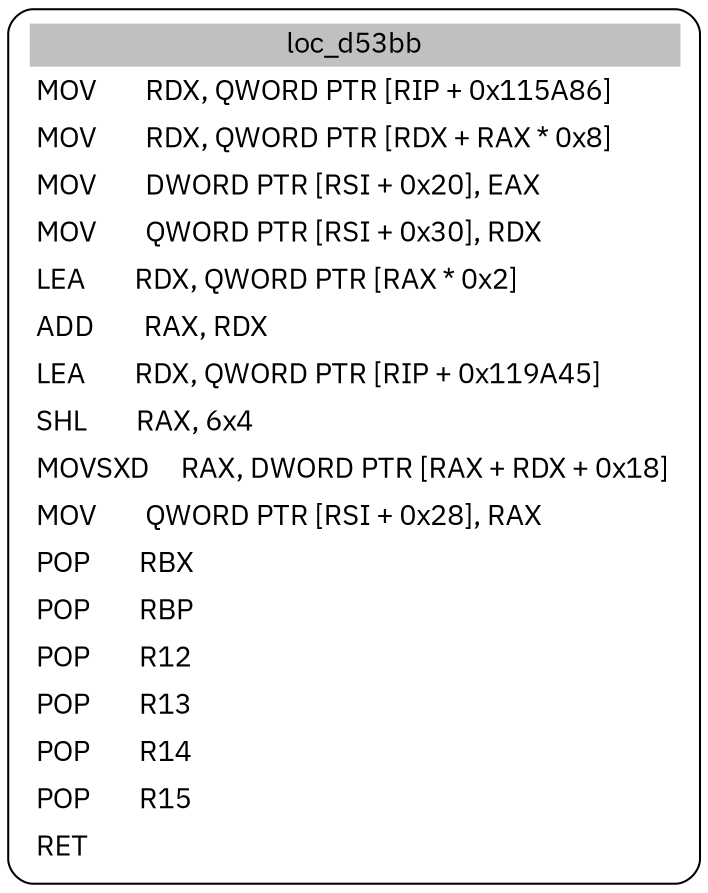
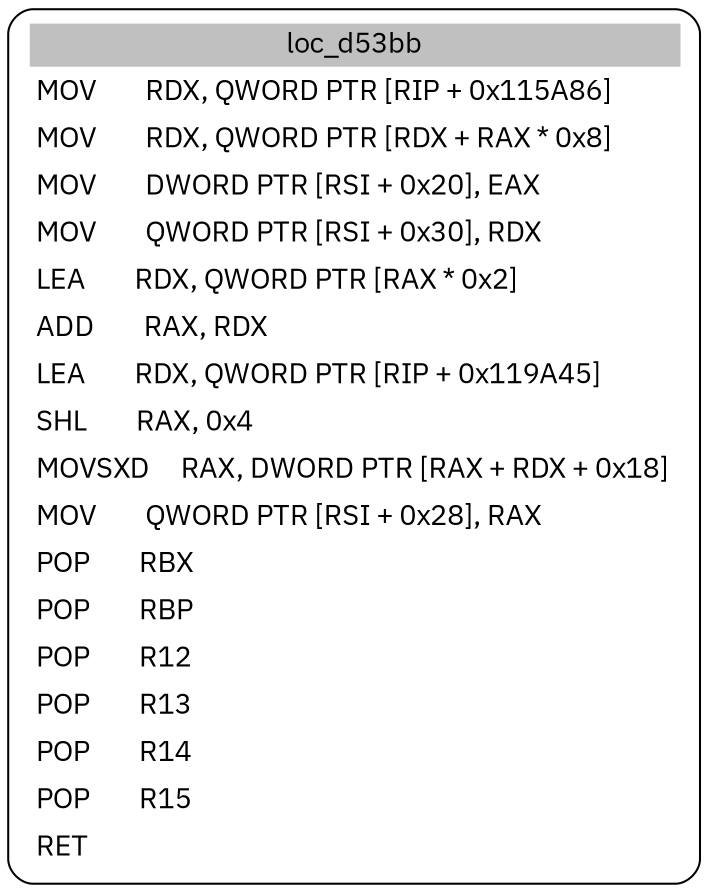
node "loc_d53bb": text "SHL        RAX, 6x4" -> "SHL        RAX, 0x4"
